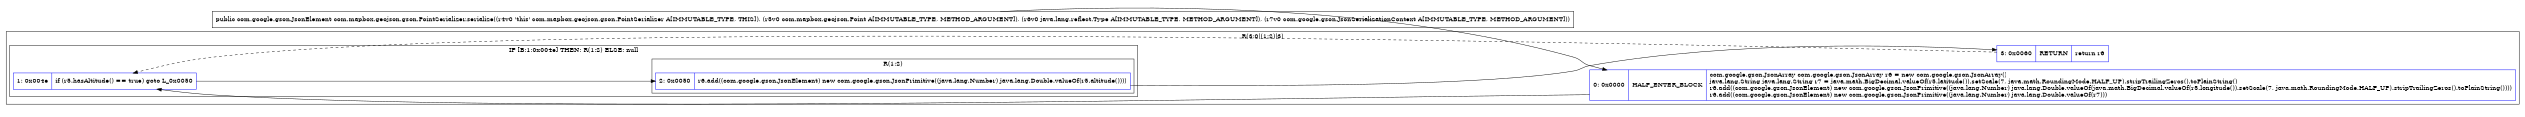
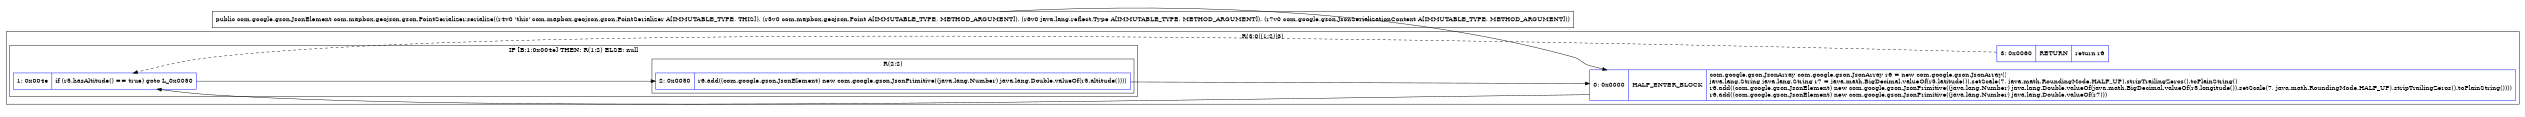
cluster "R(1:2)": label "R(1:2)" -> "R(2:2)"
edge "2: 0x0050" -> "3: 0x0060": now "2: 0x0050" -> "0: 0x0000"
